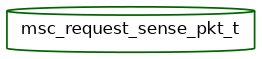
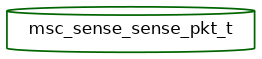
node "msc_request_sense_pkt_t": label "msc_request_sense_pkt_t" -> "msc_sense_sense_pkt_t"
